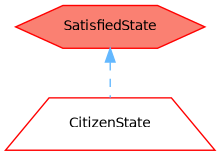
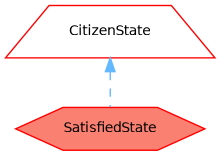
edge "CitizenState" -> "SatisfiedState": reversed
